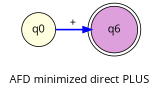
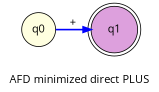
node "q6": label "q6" -> "q1"
